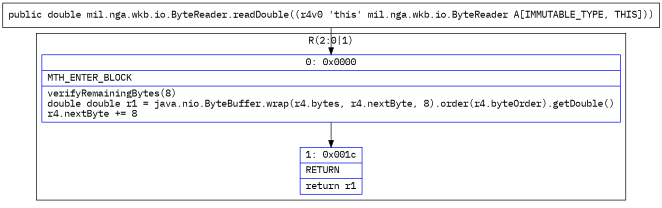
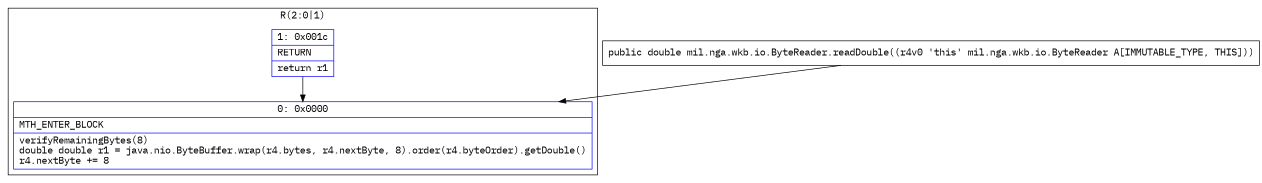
edge "0: 0x0000" -> "1: 0x001c": reversed
